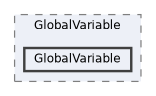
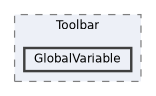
cluster "GlobalVariable": label "GlobalVariable" -> "Toolbar"
